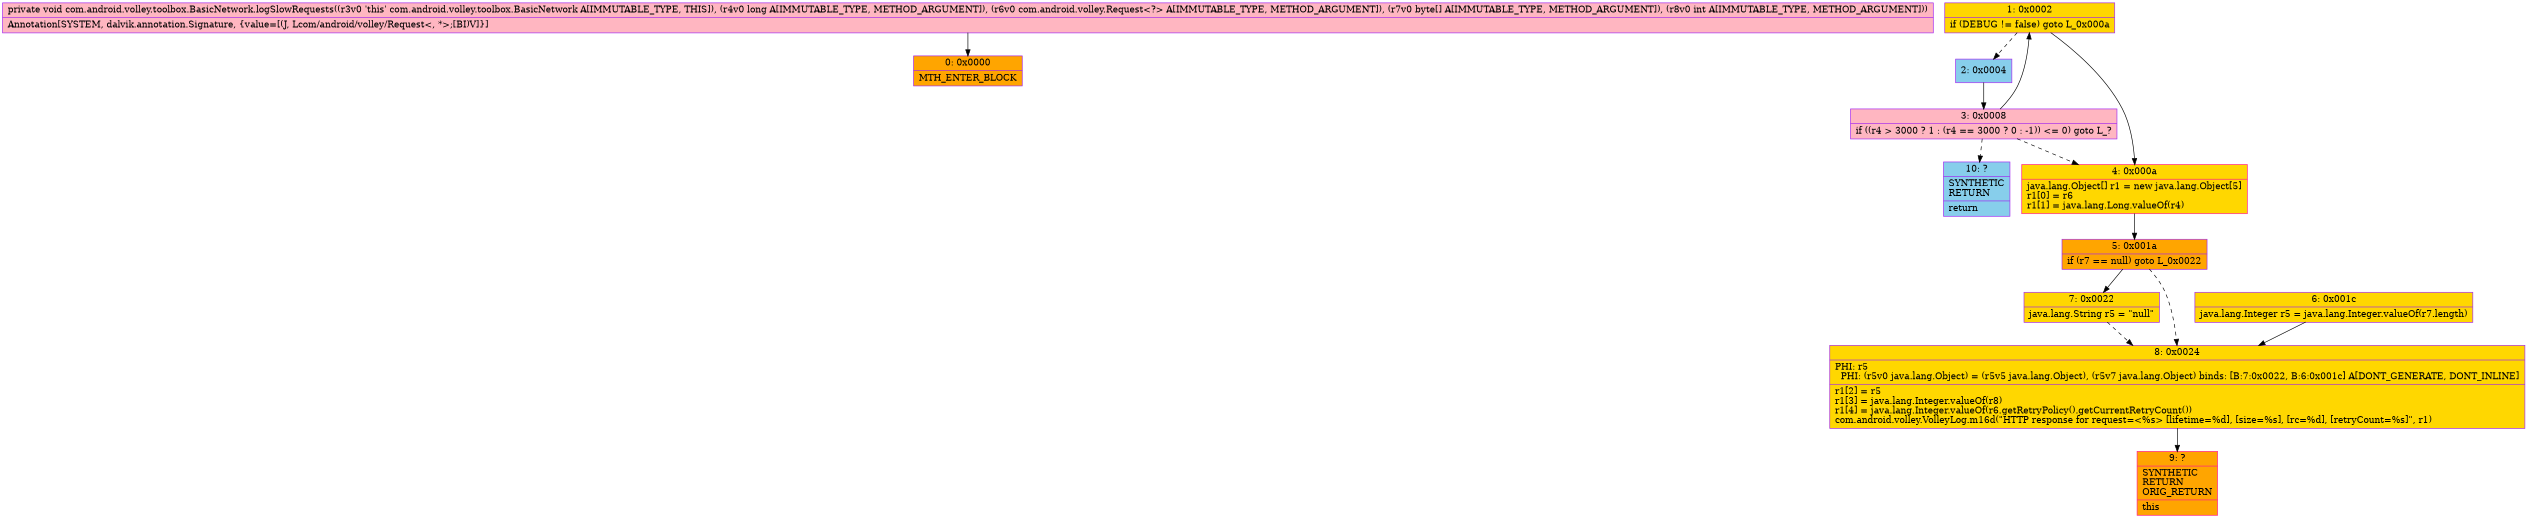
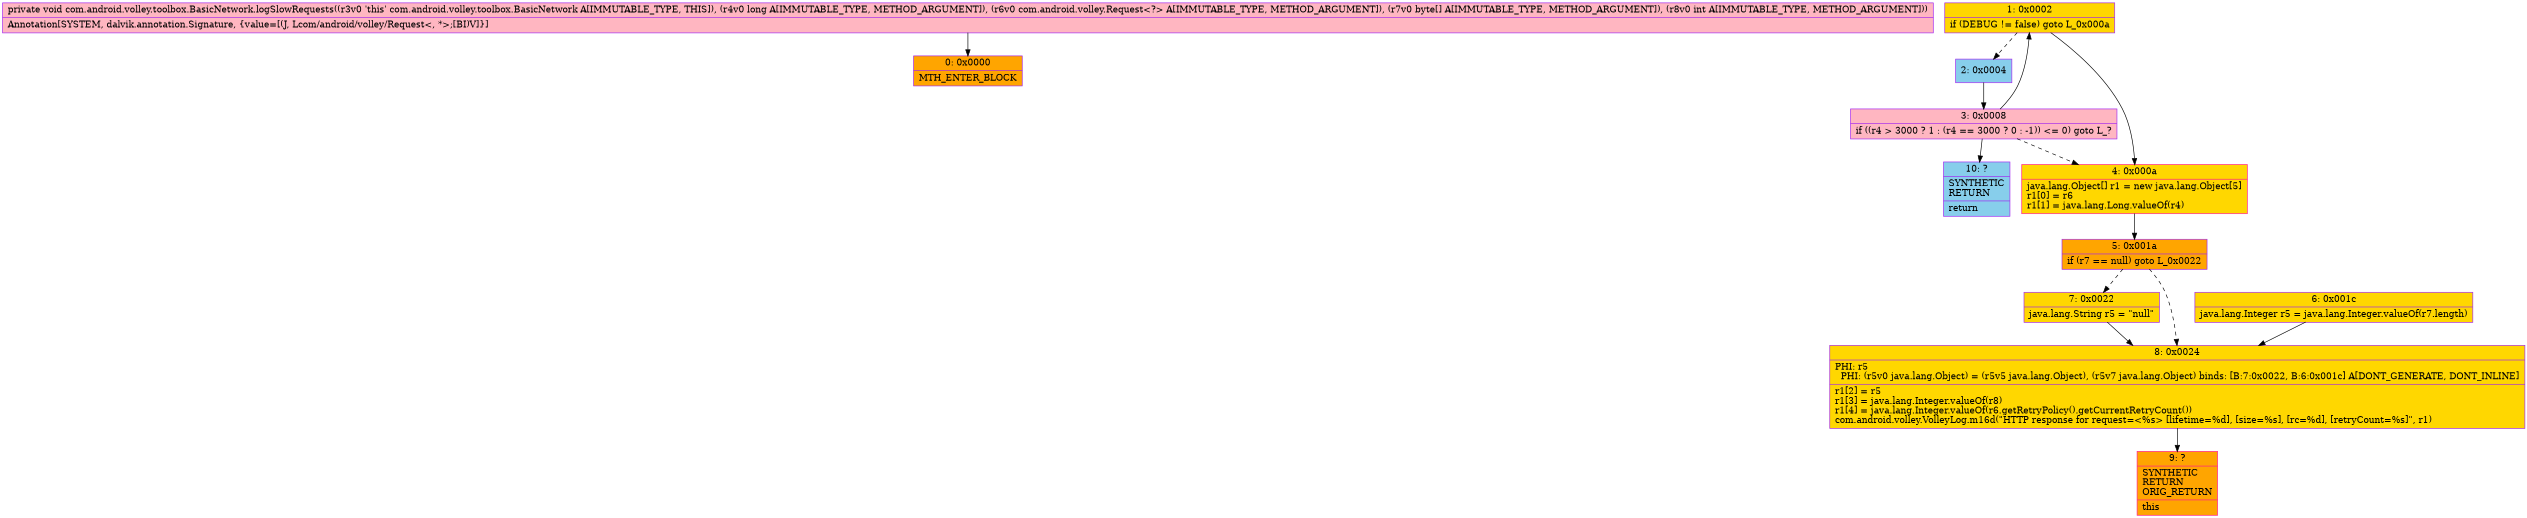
edge "3: 0x0008" -> "10: ?": style dashed -> solid
edge "5: 0x001a" -> "7: 0x0022": style solid -> dashed
edge "7: 0x0022" -> "8: 0x0024": style dashed -> solid
